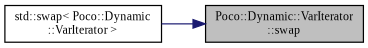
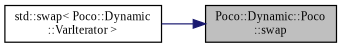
node "Poco::Dynamic::VarIterator ::swap": label "Poco::Dynamic::VarIterator ::swap" -> "Poco::Dynamic::Poco ::swap"
